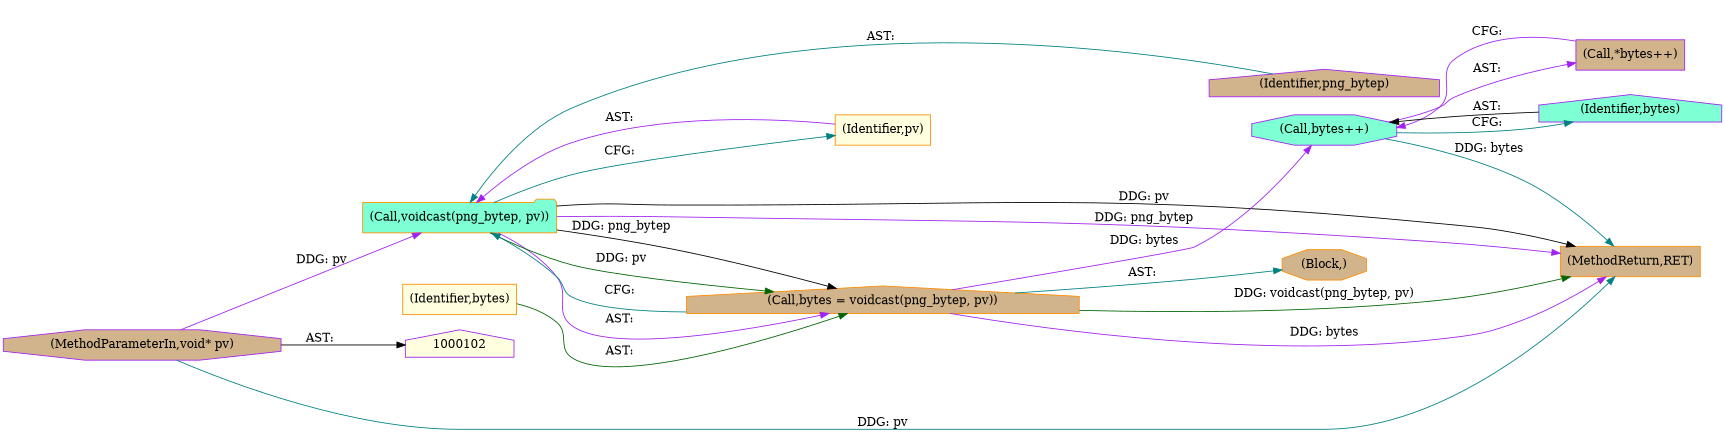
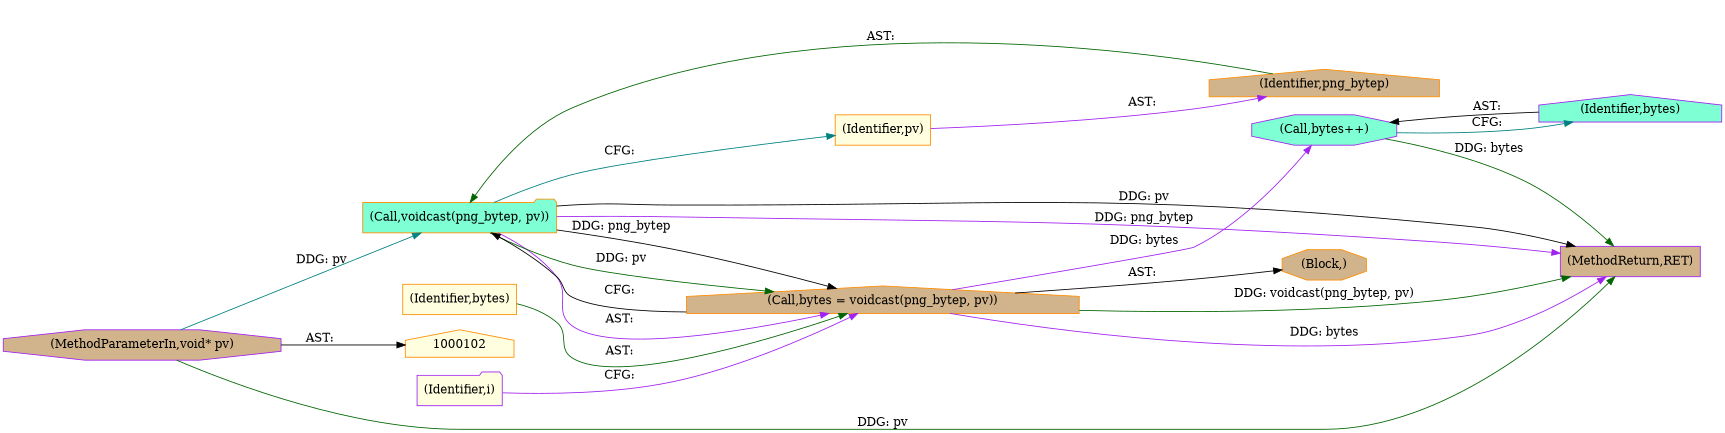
edge "(Identifier,png_bytep)" -> "(Call,voidcast(png_bytep, pv))": color teal -> darkgreen
node "(Call,*bytes++)": removed
node "(Identifier,png_bytep)": color purple -> darkorange
edge "(Identifier,pv)" -> "(Call,voidcast(png_bytep, pv))": now "(Identifier,pv)" -> "(Identifier,png_bytep)"
edge "(Call,bytes++)" -> "(MethodReturn,RET)": color teal -> darkgreen
node "(MethodReturn,RET)": color darkorange -> purple
edge "(MethodParameterIn,void* pv)" -> "(Call,voidcast(png_bytep, pv))": color purple -> teal
edge "(Call,bytes = voidcast(png_bytep, pv))" -> "(Block,)": color teal -> black
edge "(Call,bytes = voidcast(png_bytep, pv))" -> "(Call,voidcast(png_bytep, pv))": color teal -> black
node "1000102": color purple -> darkorange
node "(Identifier,i)": added
edge "(MethodParameterIn,void* pv)" -> "(MethodReturn,RET)": color teal -> darkgreen
